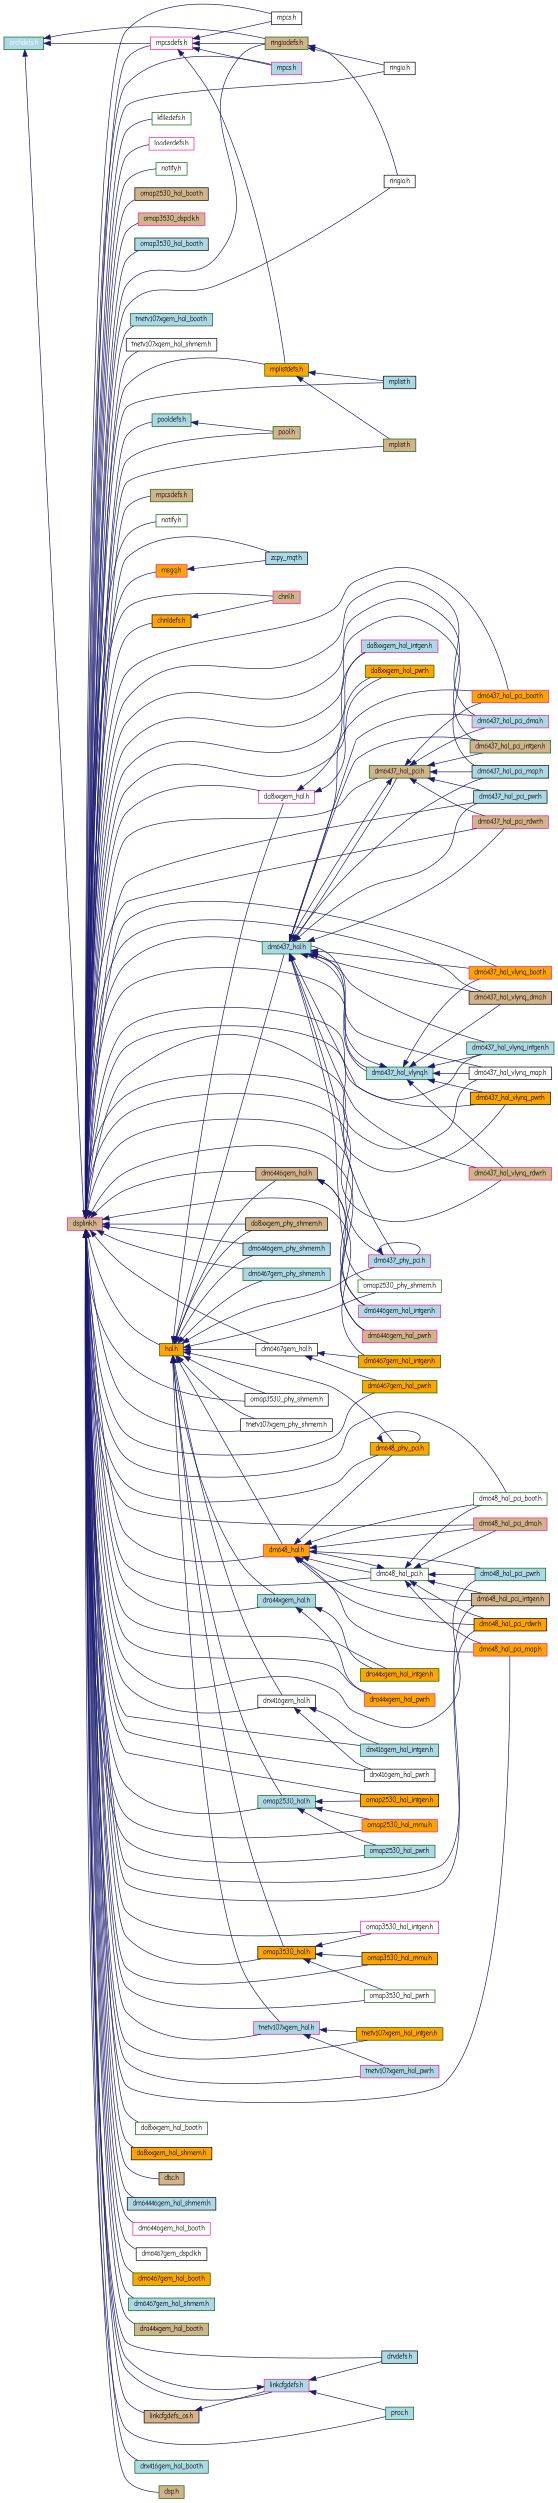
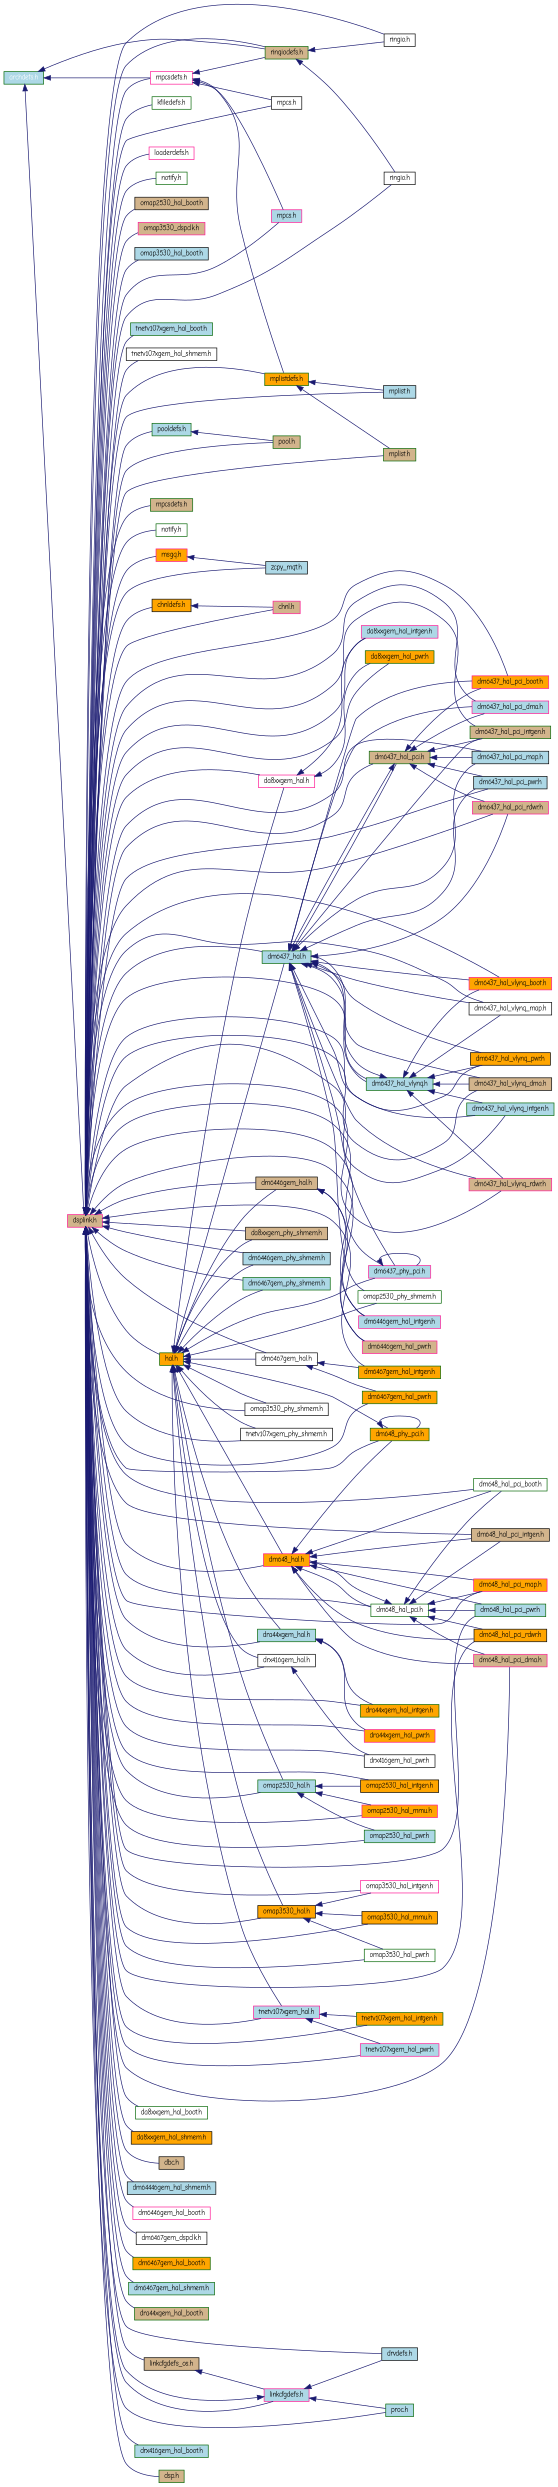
node "drx416gem_hal_intgen.h": removed
